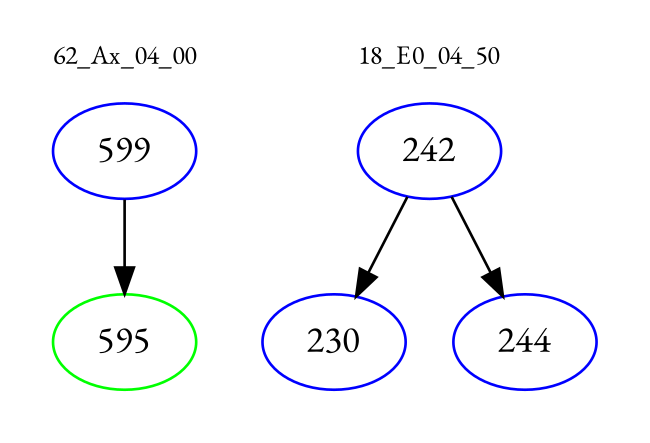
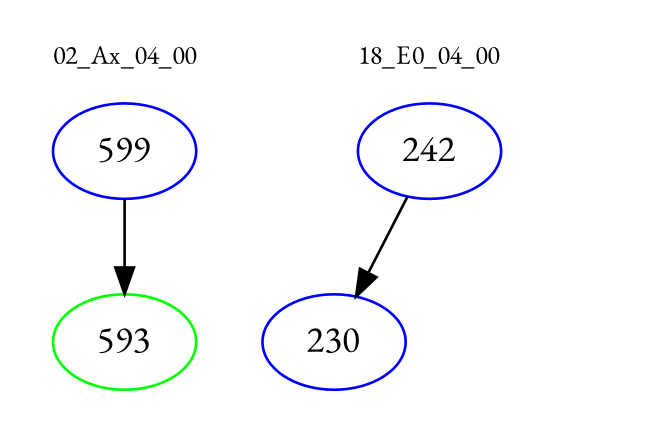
cluster "62_Ax_04_00": label "62_Ax_04_00" -> "02_Ax_04_00"
cluster "18_E0_04_50": label "18_E0_04_50" -> "18_E0_04_00"
node "595": label "595" -> "593"
node "244": removed
